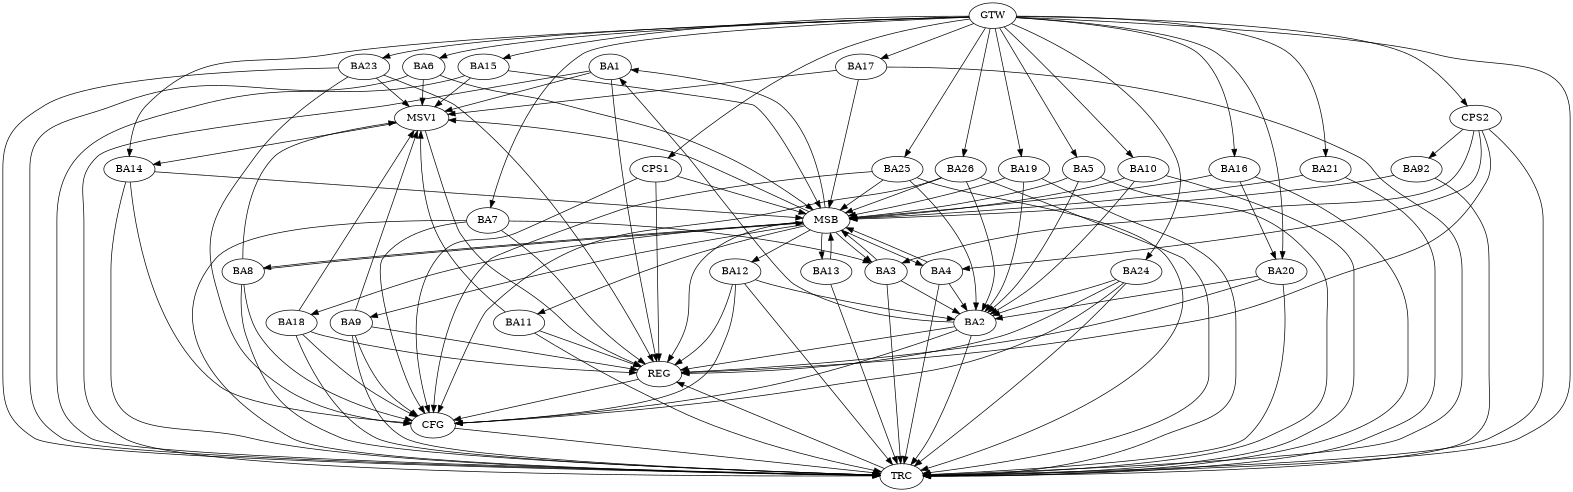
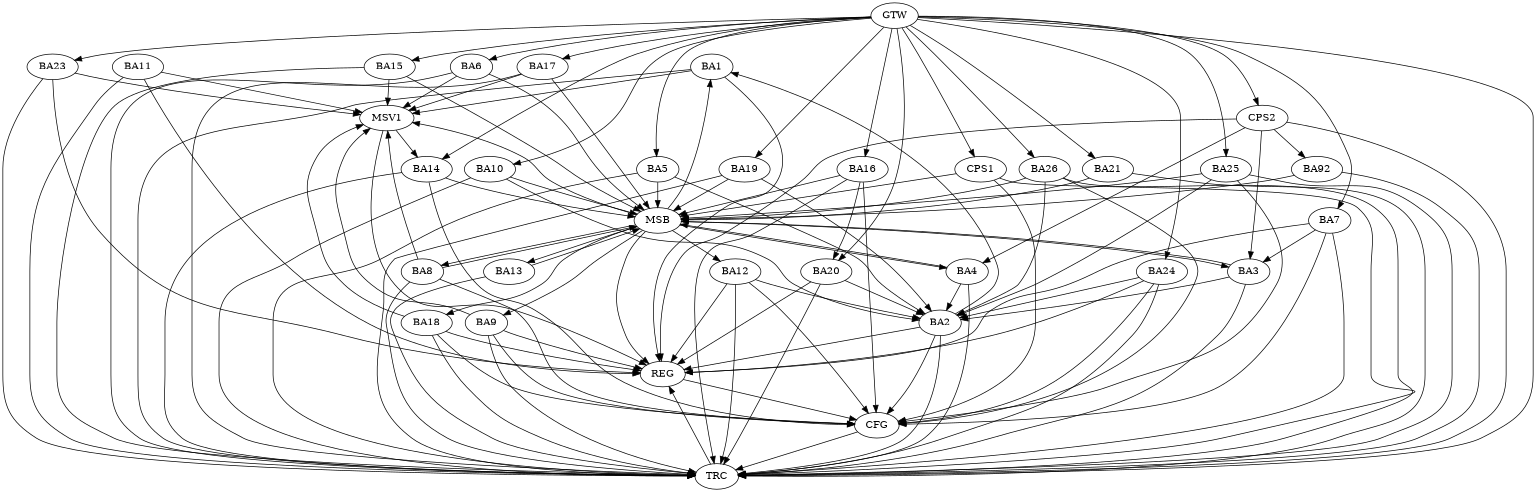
edge "MSB" -> "BA11": removed
edge "CPS1" -> "REG": now "CPS1" -> "TRC"
edge "BA23" -> "CFG": now "BA16" -> "CFG"
